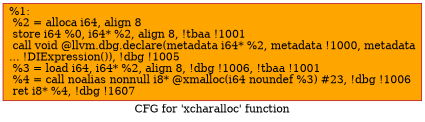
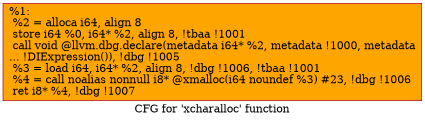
node "%1:": text "ret i8* %4, !dbg !1607" -> "ret i8* %4, !dbg !1007"
